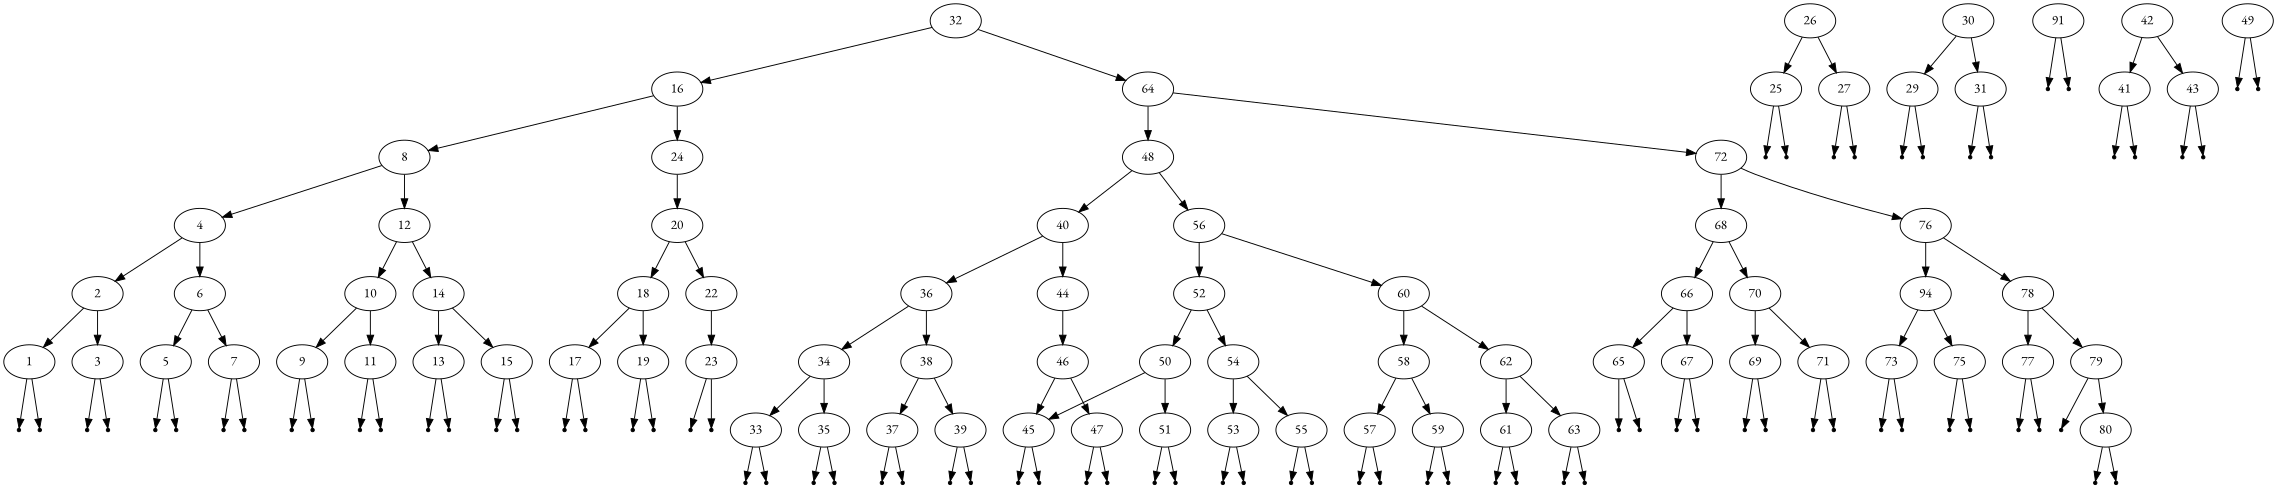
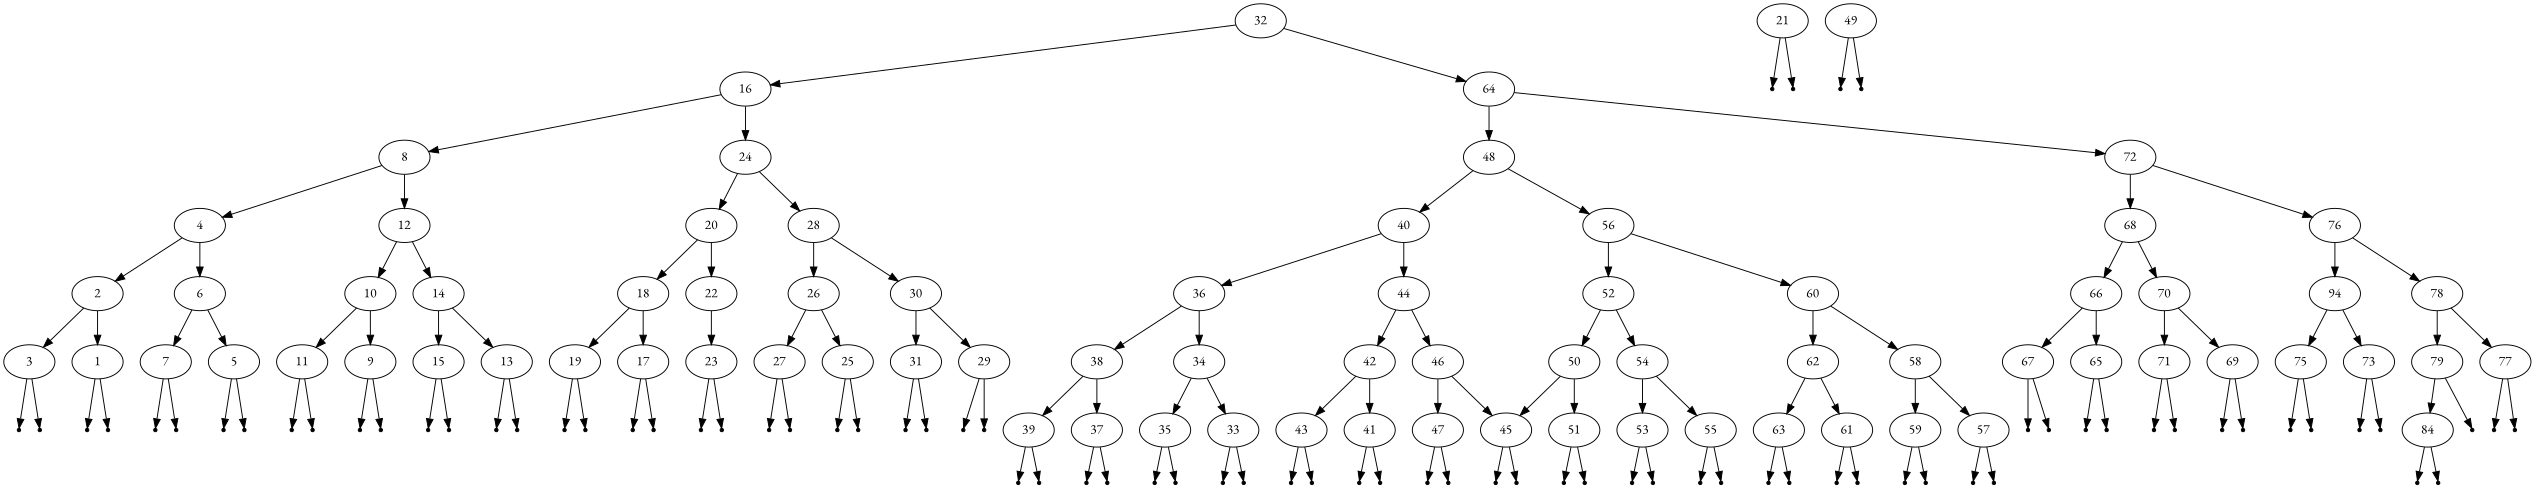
node "91": label "91" -> "21"
node "28": added
edge "44" -> "42": added
node "80": label "80" -> "84"
